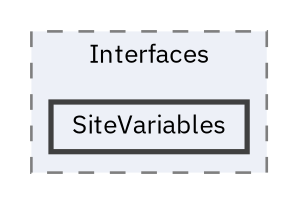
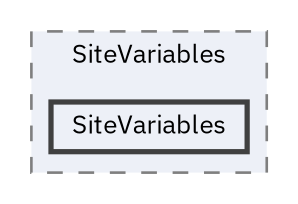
cluster "Interfaces": label "Interfaces" -> "SiteVariables"
